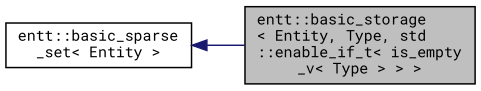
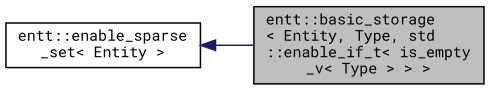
node "entt::basic_sparse _set< Entity >": label "entt::basic_sparse _set< Entity >" -> "entt::enable_sparse _set< Entity >"
